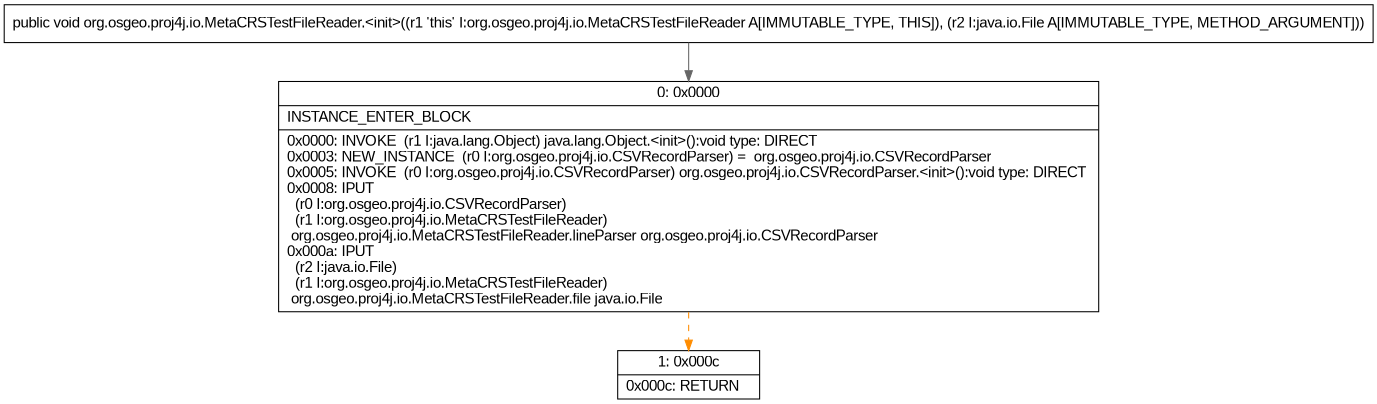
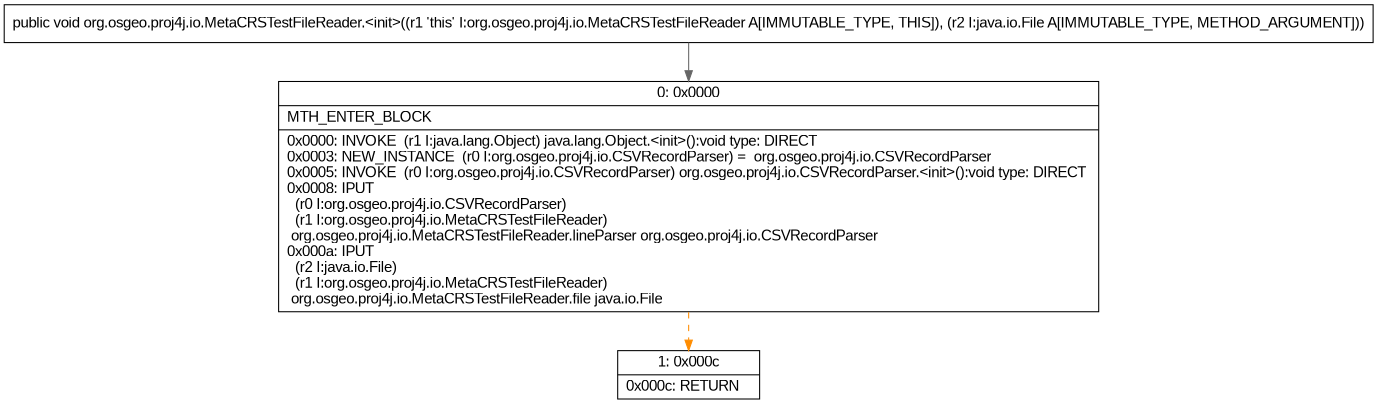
node "0: 0x0000": text "INSTANCE_ENTER_BLOCK" -> "MTH_ENTER_BLOCK"
